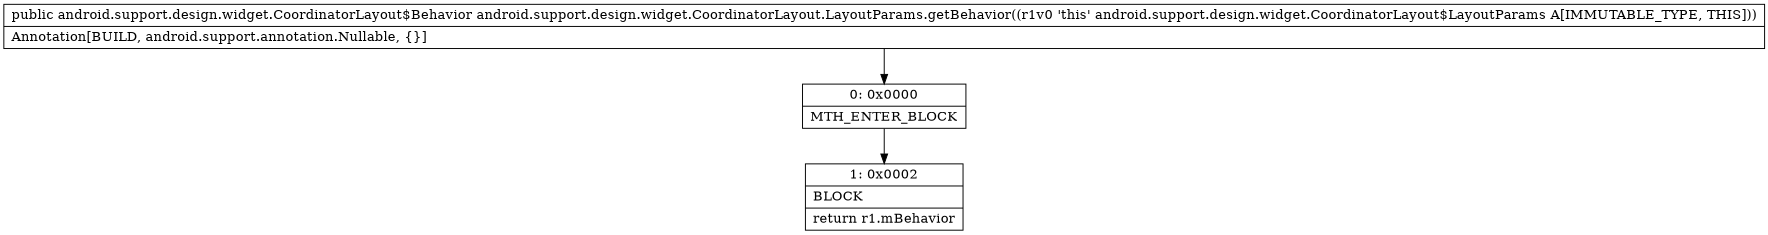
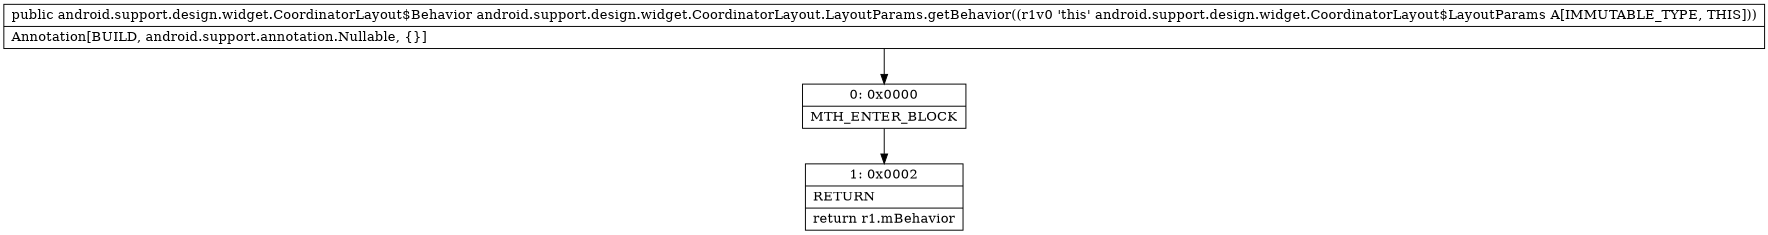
node "1: 0x0002": text "BLOCK" -> "RETURN"
